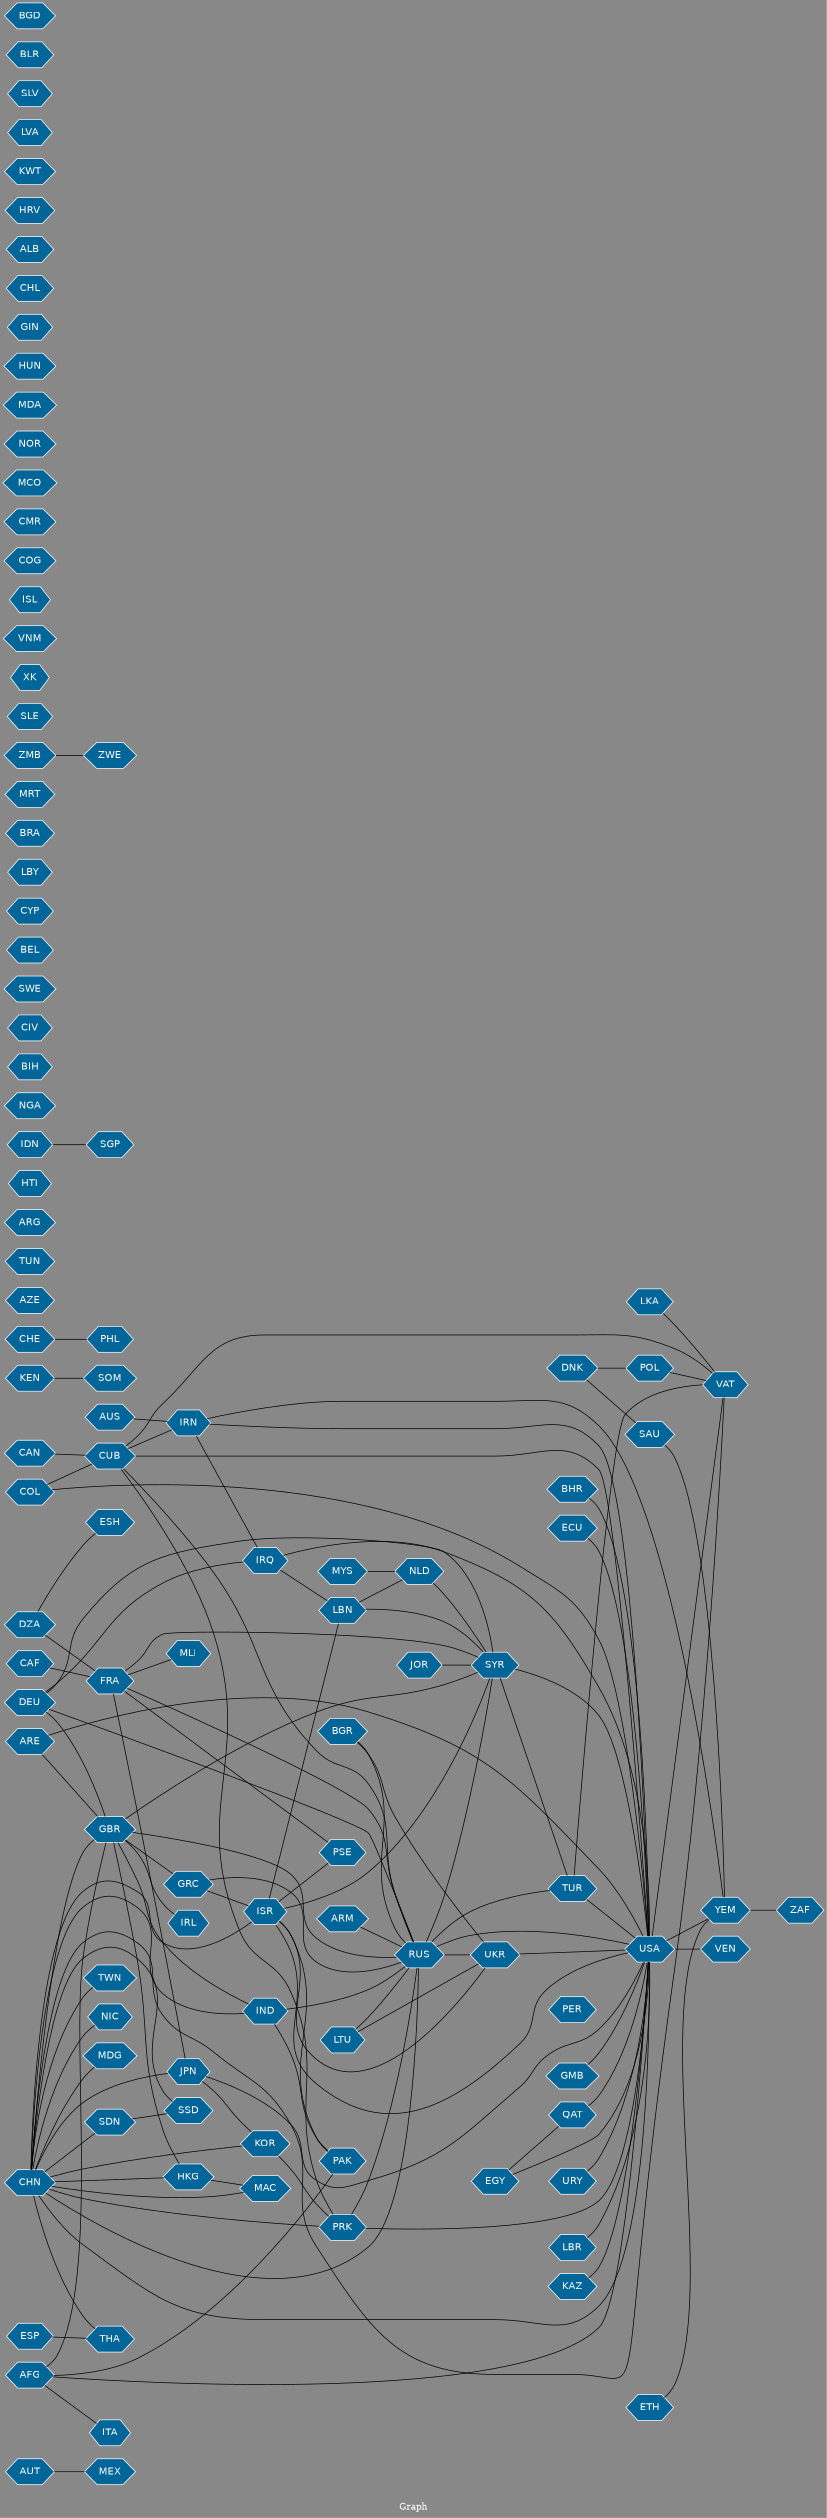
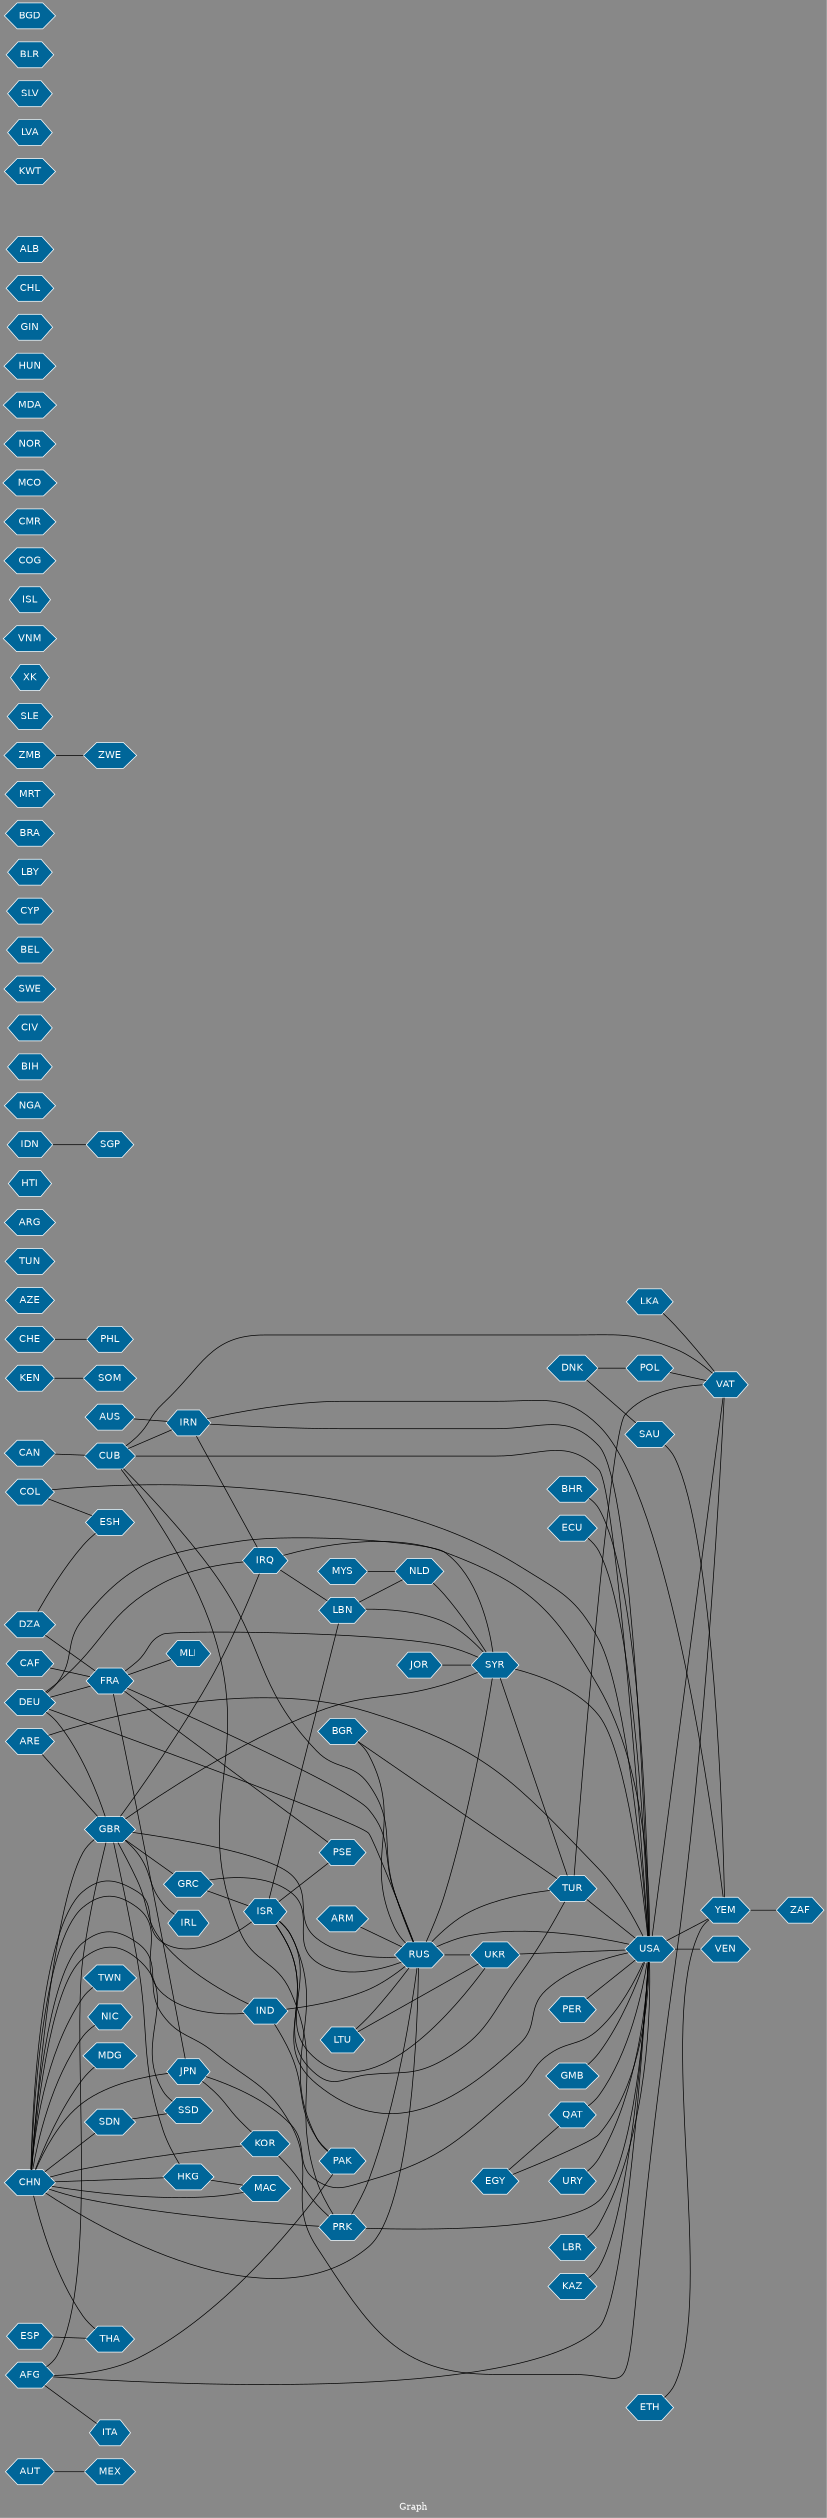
node "HRV": removed
edge "CUB" -- "COL": now "ESH" -- "COL"
edge "FRA" -- "DEU": added
edge "IRQ" -- "GBR": added
edge "SYR" -- "ISR": now "TUR" -- "ISR"
edge "BGR" -- "UKR": now "BGR" -- "TUR"
edge "USA" -- "CHN": now "USA" -- "PER"
